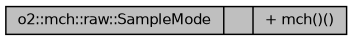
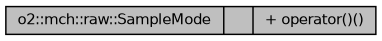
node "o2::mch::raw::SampleMode": text "+ mch()()" -> "+ operator()()"
